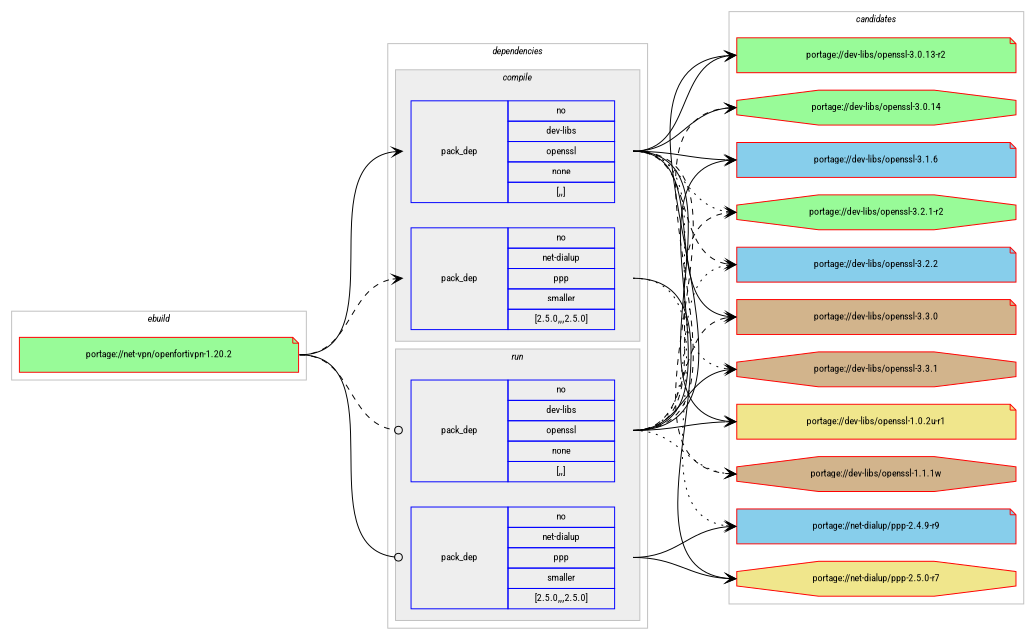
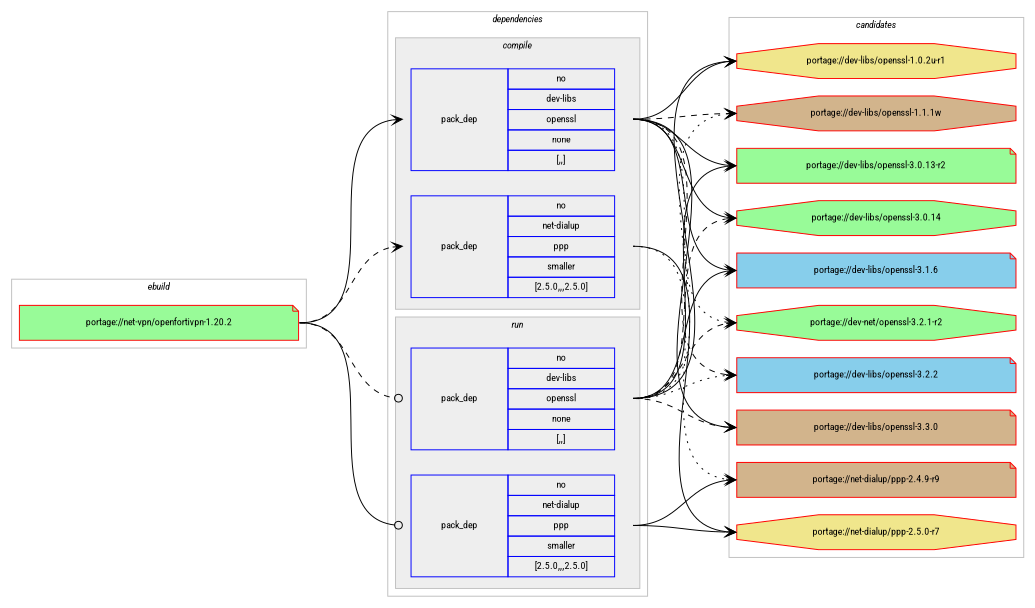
node "portage://dev-libs/openssl-3.2.1-r2": label "portage://dev-libs/openssl-3.2.1-r2" -> "portage://dev-net/openssl-3.2.1-r2"
node "portage://dev-libs/openssl-3.3.1": removed
node "portage://dev-libs/openssl-1.0.2u-r1": shape note -> octagon
node "portage://net-dialup/ppp-2.4.9-r9": fillcolor skyblue -> tan
